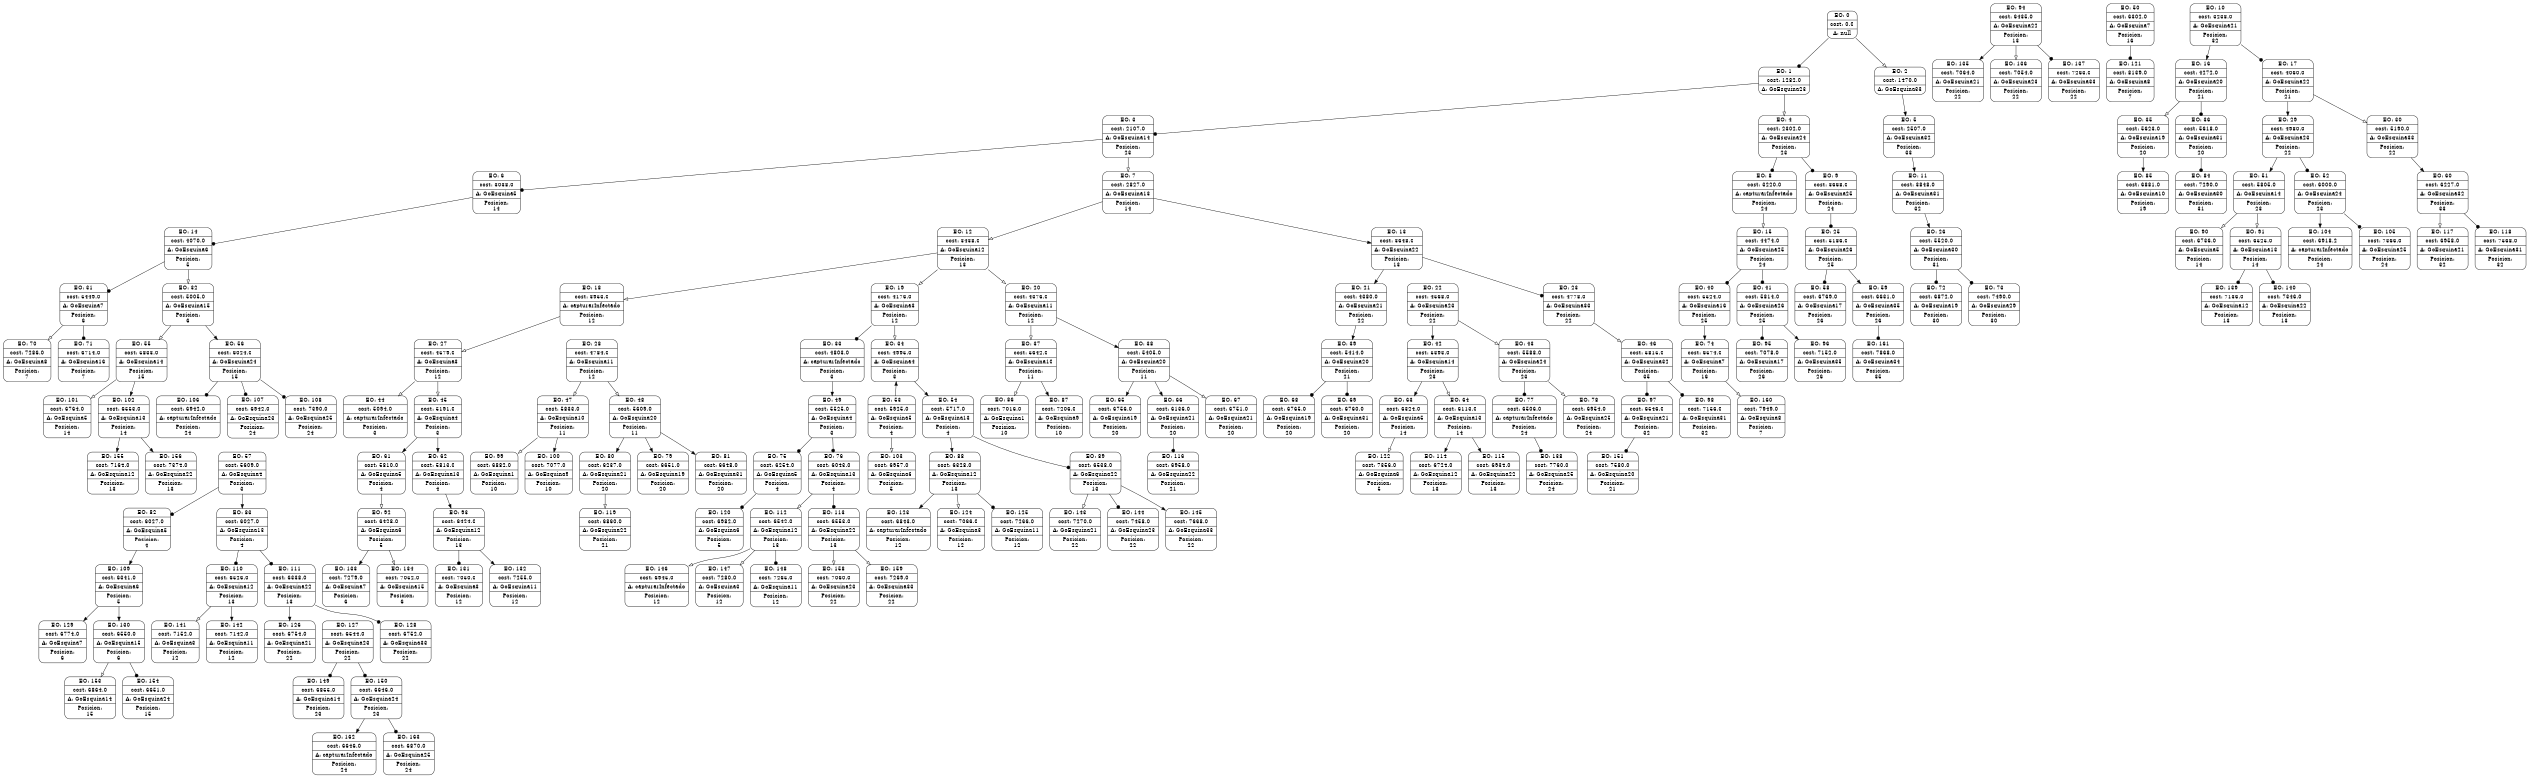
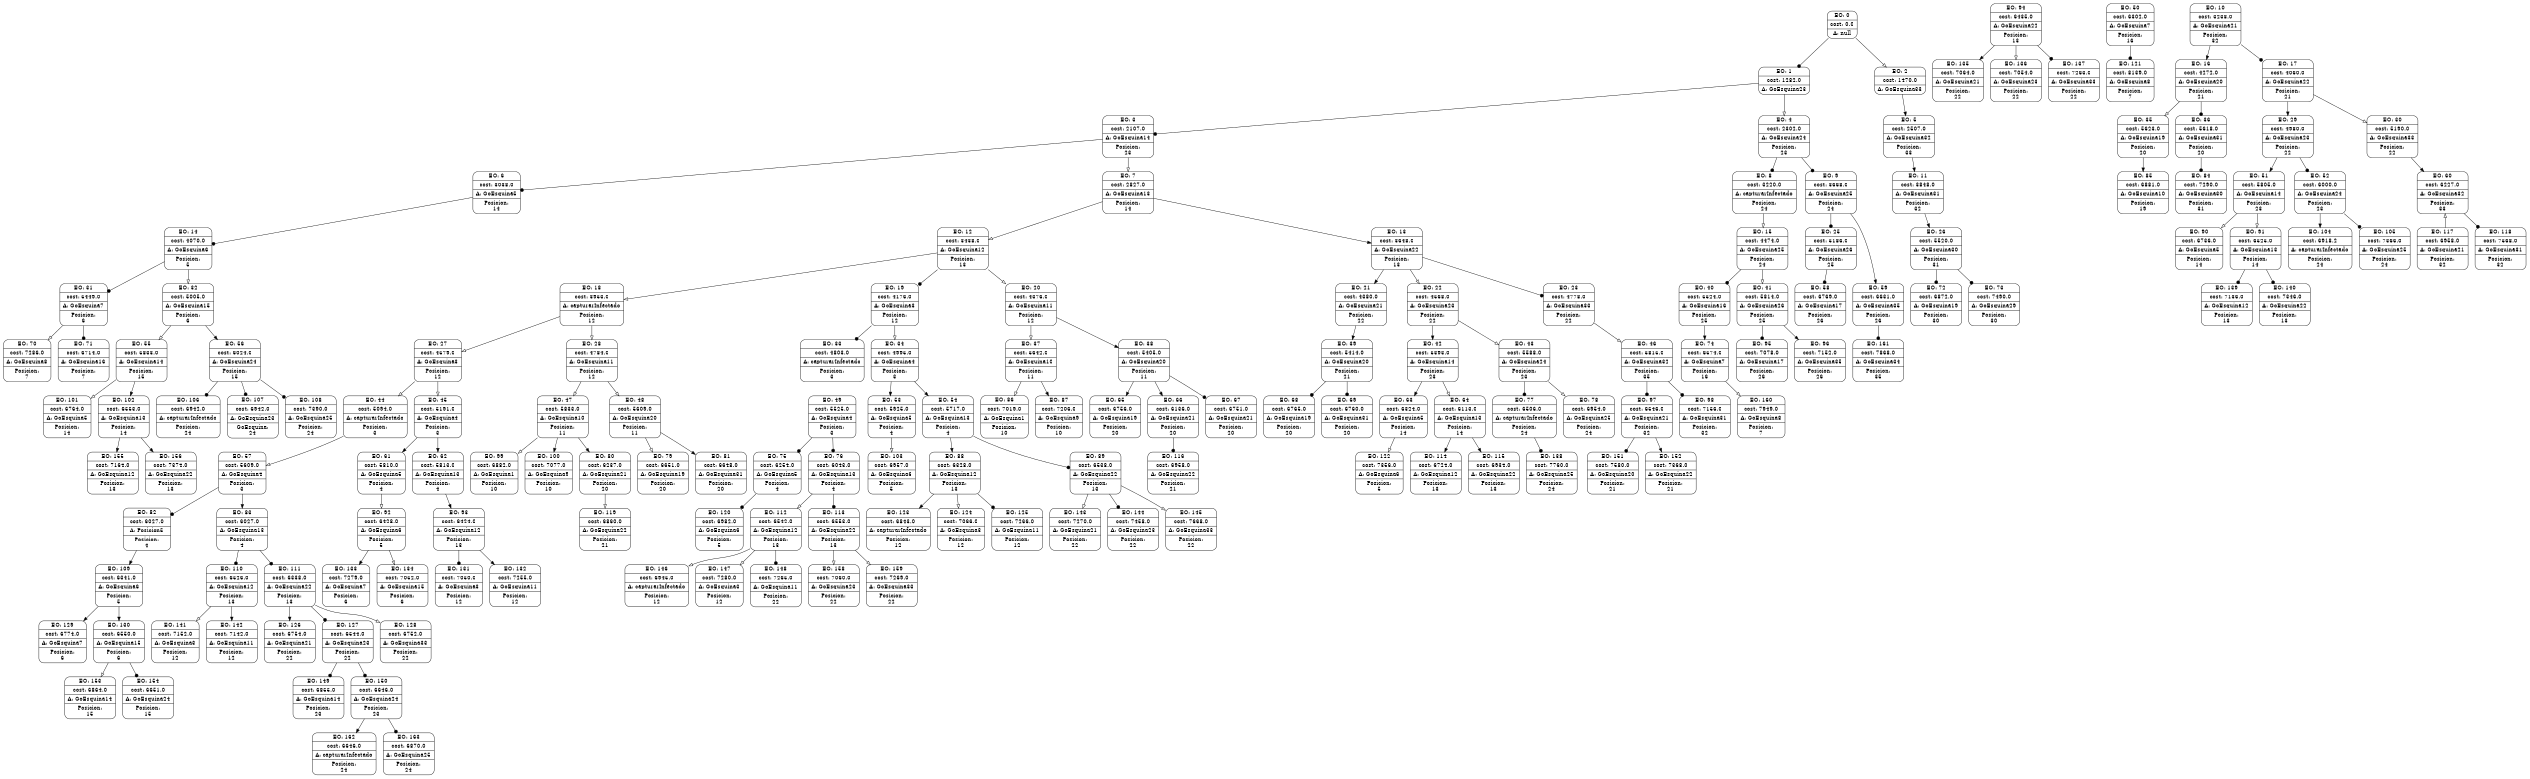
edge "EO: 60" -> "EO: 117": reversed
edge "EO: 13" -> "EO: 22": added
edge "EO: 15" -> "EO: 41": arrowhead dot -> onormal
edge "EO: 25" -> "EO: 59": now "EO: 9" -> "EO: 59"
edge "EO: 12" -> "EO: 19": arrowhead onormal -> dot
edge "EO: 18" -> "EO: 28": added
edge "EO: 38" -> "EO: 67": arrowhead onormal -> dot
edge "EO: 33" -> "EO: 49": removed
edge "EO: 53" -> "EO: 34": reversed
node "EO: 86": text "cost: 7016.0" -> "cost: 7019.0"
node "EO: 107": text "Posicion:" -> "GoEsquina:"
edge "EO: 48" -> "EO: 80": now "EO: 47" -> "EO: 80"
edge "EO: 48" -> "EO: 79": arrowhead normal -> onormal
edge "EO: 44" -> "EO: 57": added
node "EO: 152": added
edge "EO: 89" -> "EO: 145": arrowhead normal -> onormal
node "EO: 82": text "A: GoEsquina5" -> "A: Posicion5"
node "EO: 148": text "12" -> "22"
edge "EO: 111" -> "EO: 127": added
edge "EO: 111" -> "EO: 128": arrowhead dot -> onormal
